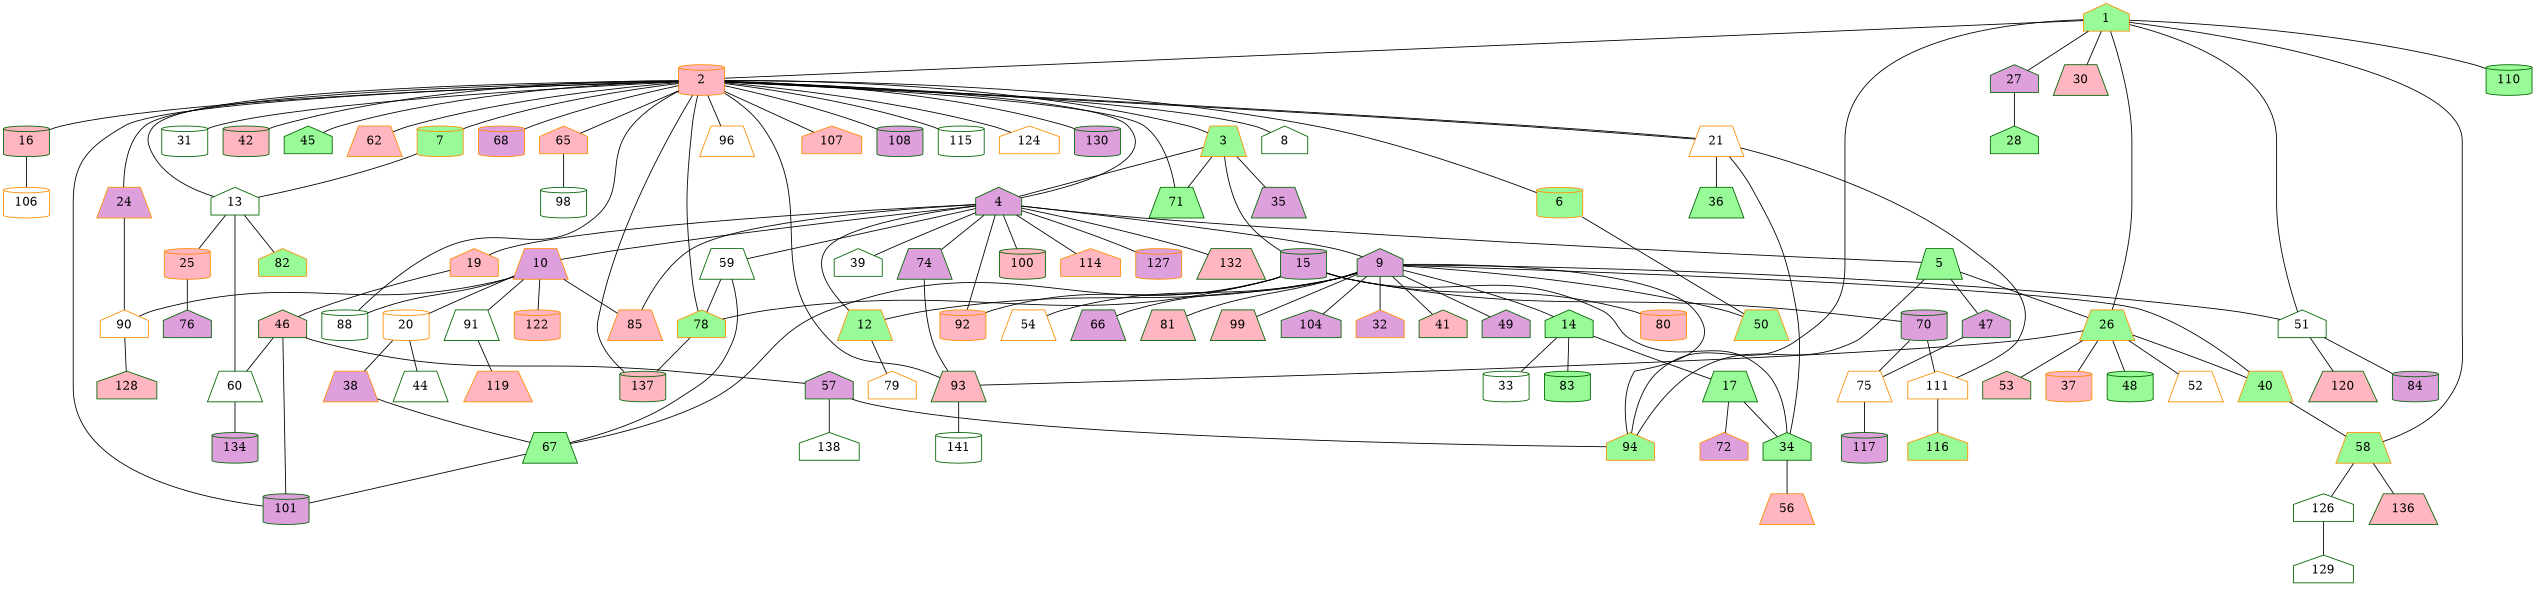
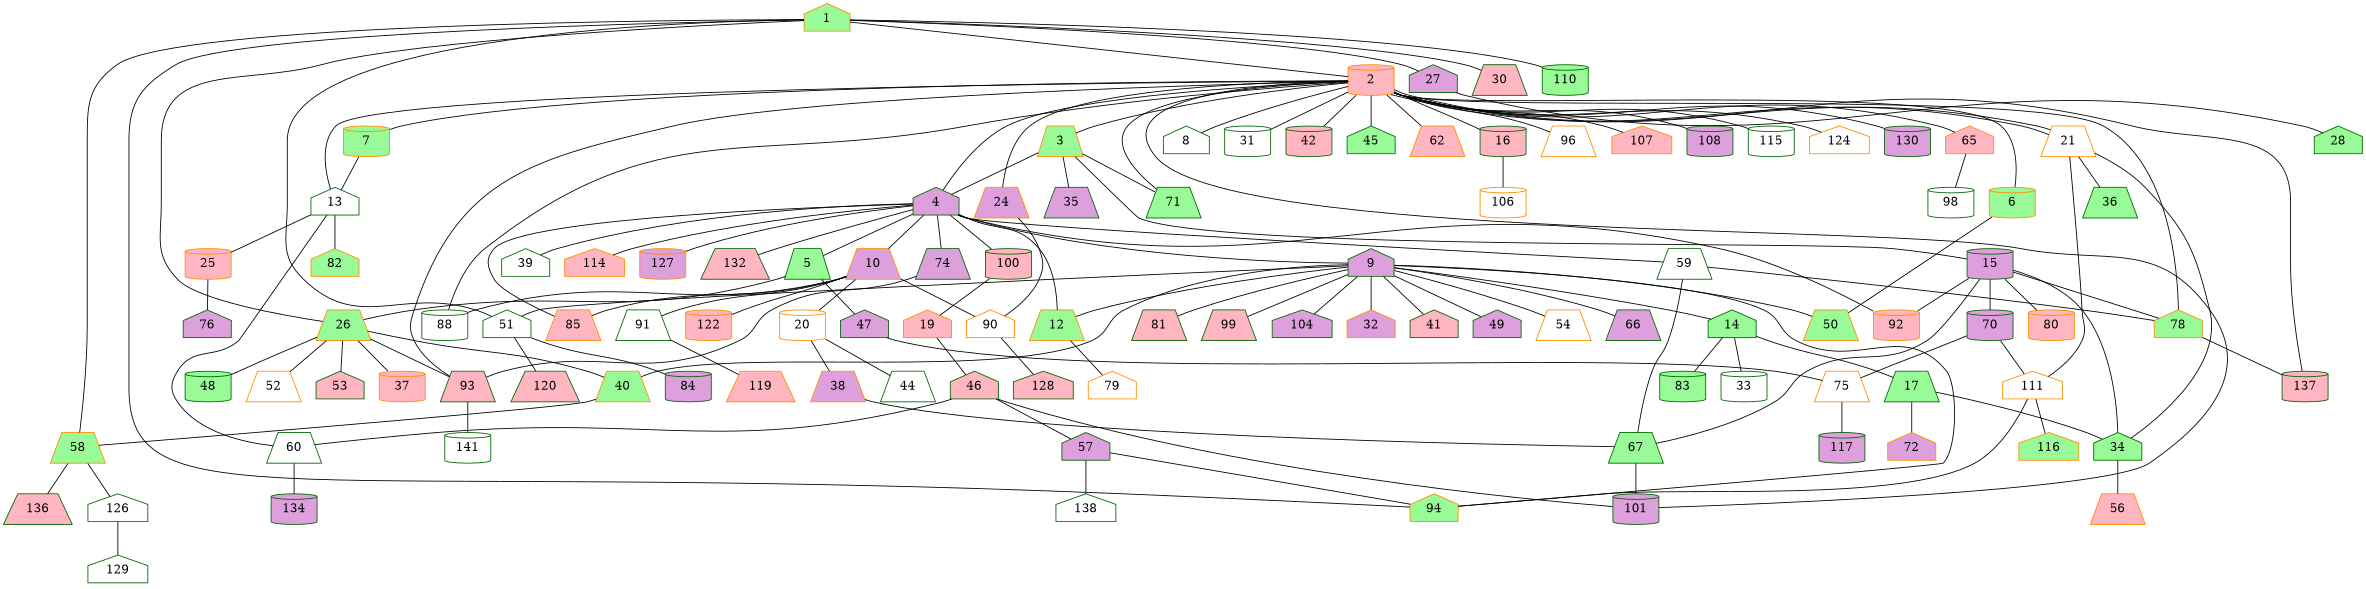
node "68": removed
edge "4" -- "19": now "100" -- "19"
edge "5" -- "94": now "111" -- "94"
